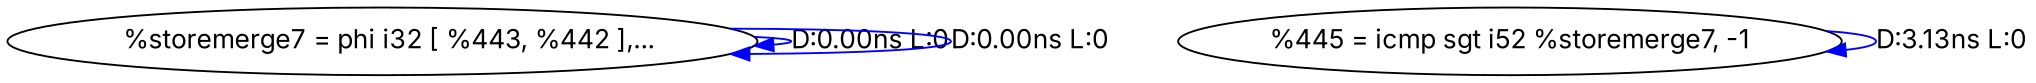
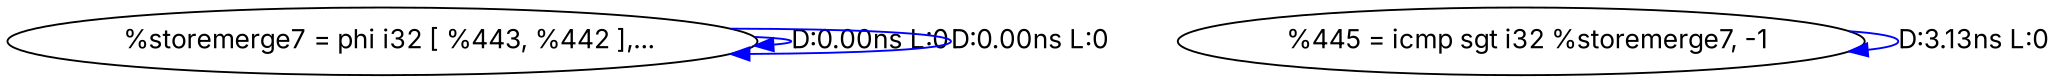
node "%445 = icmp sgt i52 %storemerge7, -1": label "%445 = icmp sgt i52 %storemerge7, -1" -> "%445 = icmp sgt i32 %storemerge7, -1"
